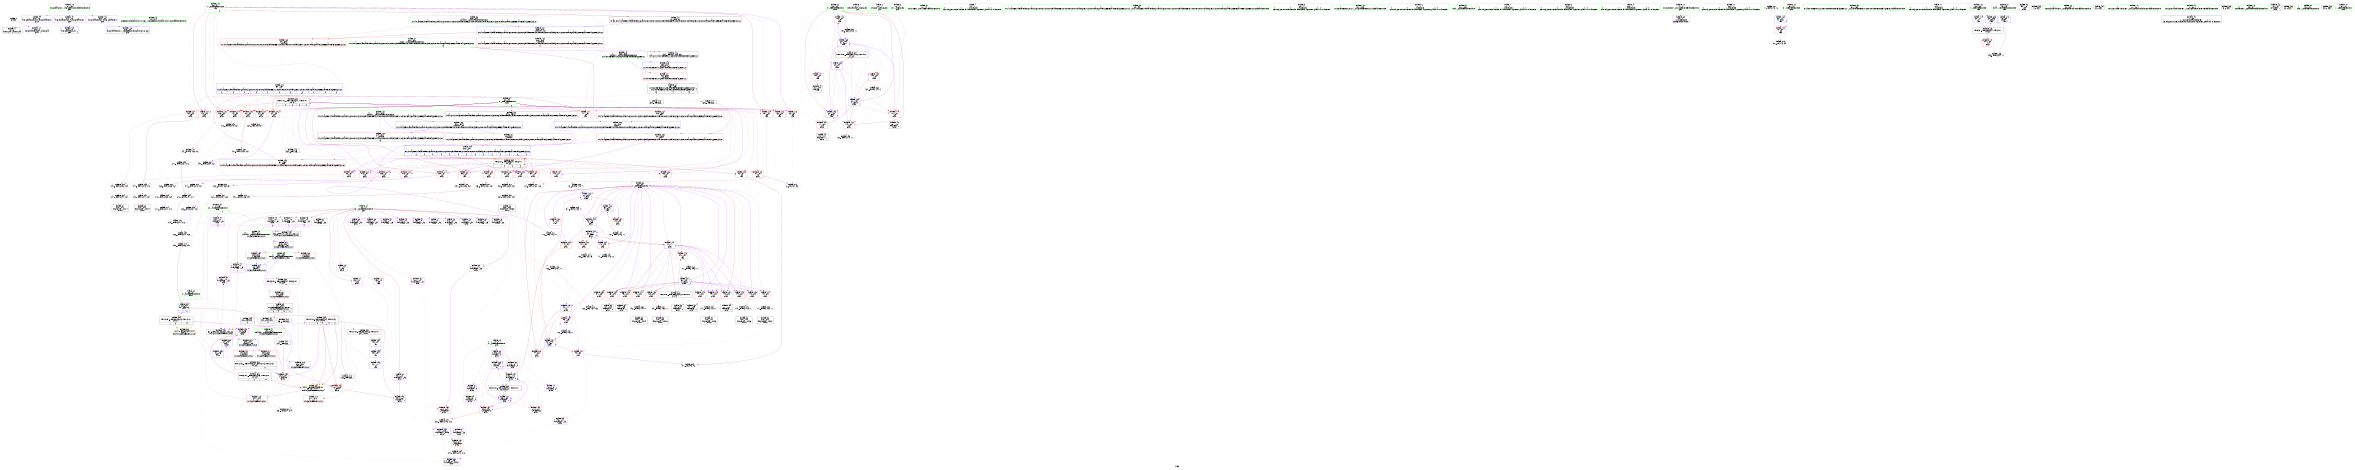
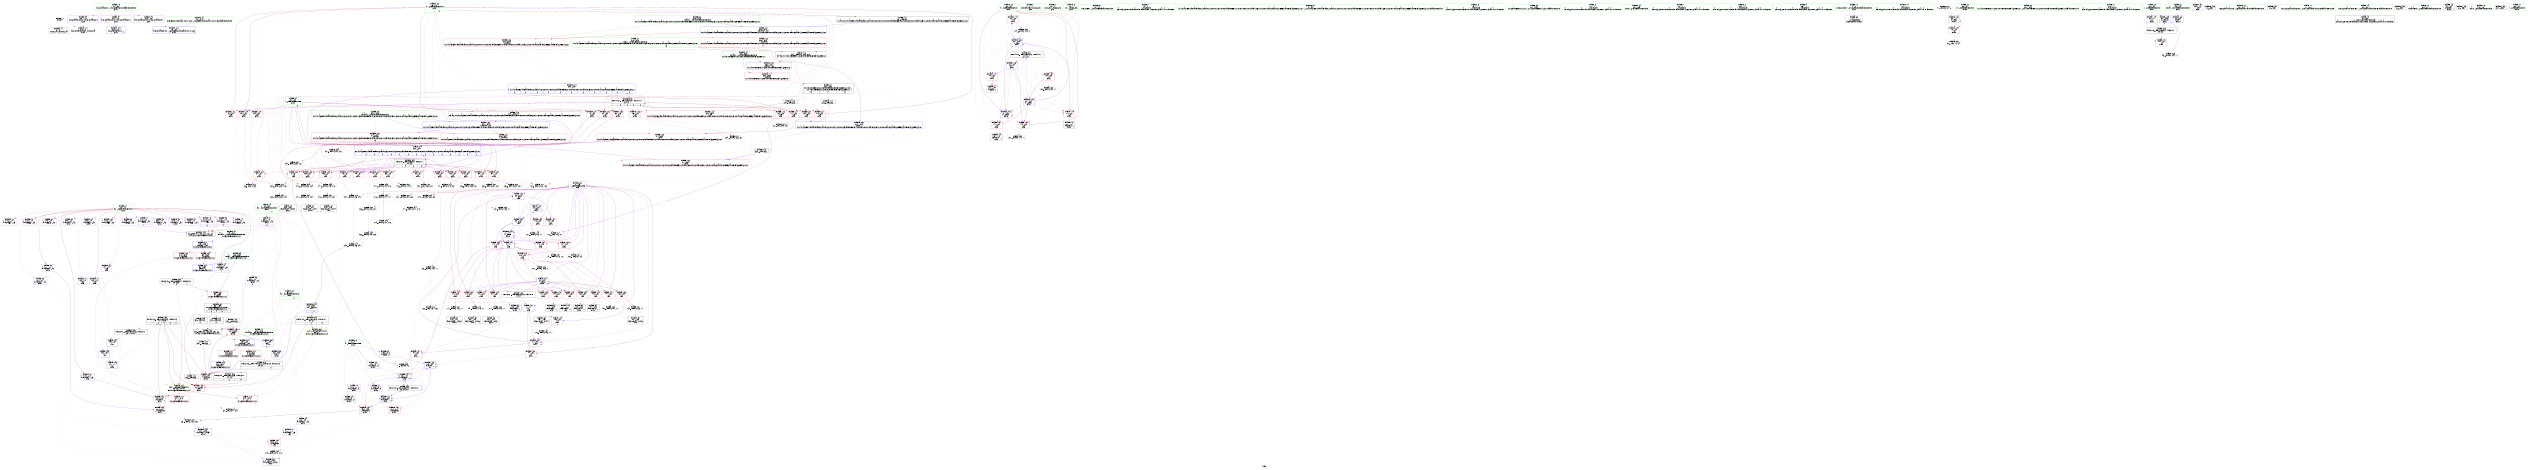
node "NodeID: 298": removed
